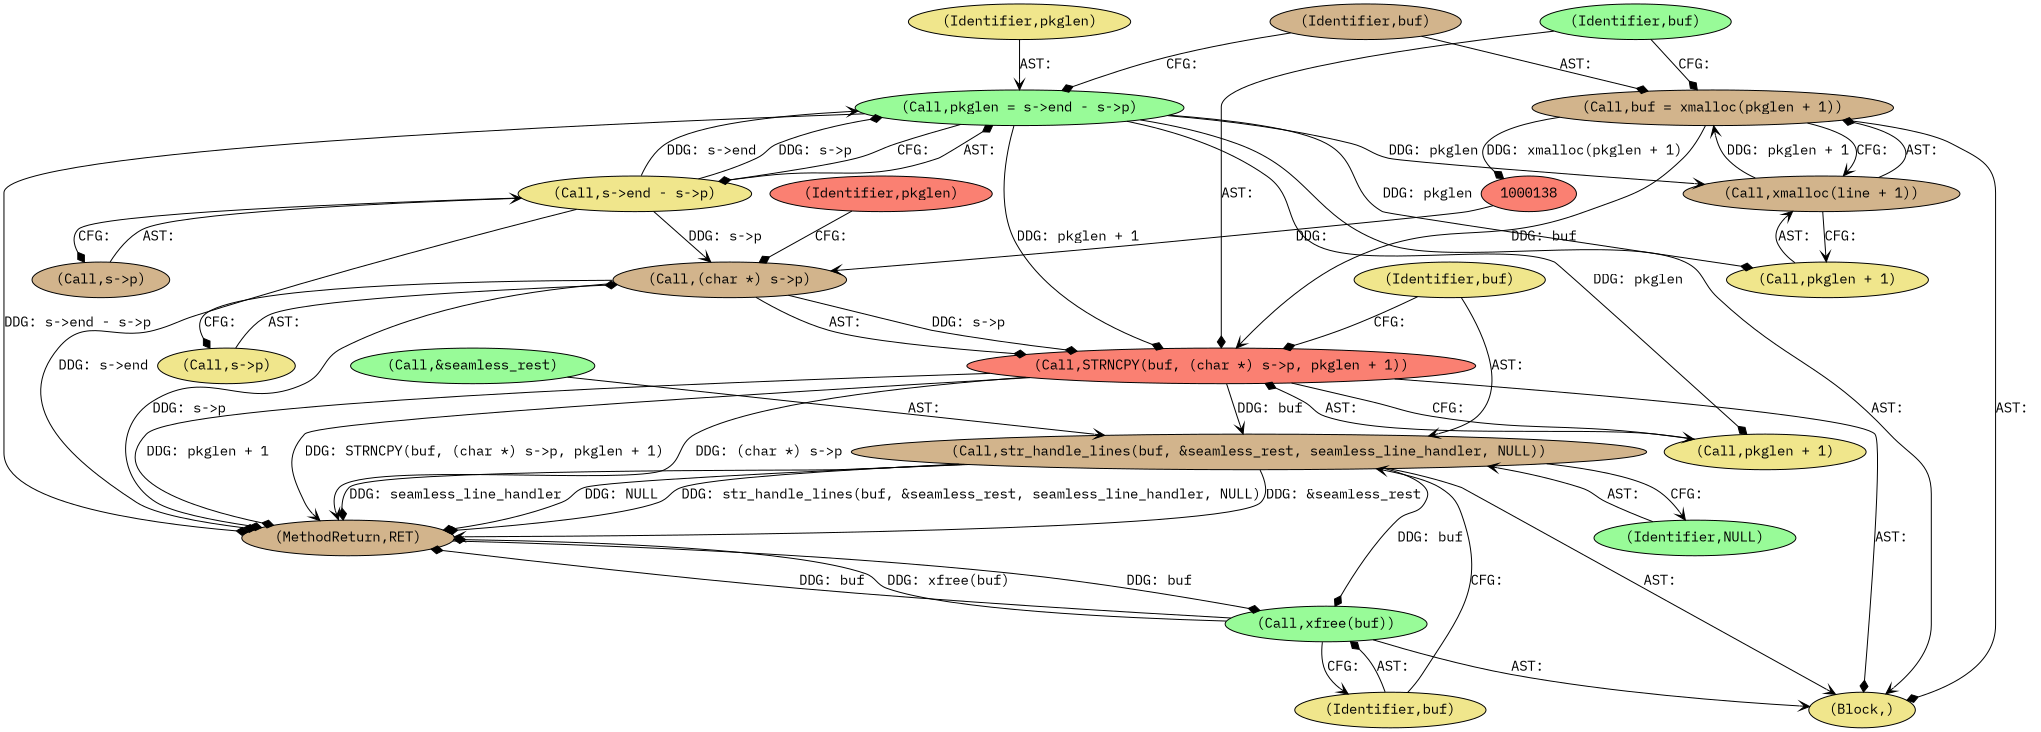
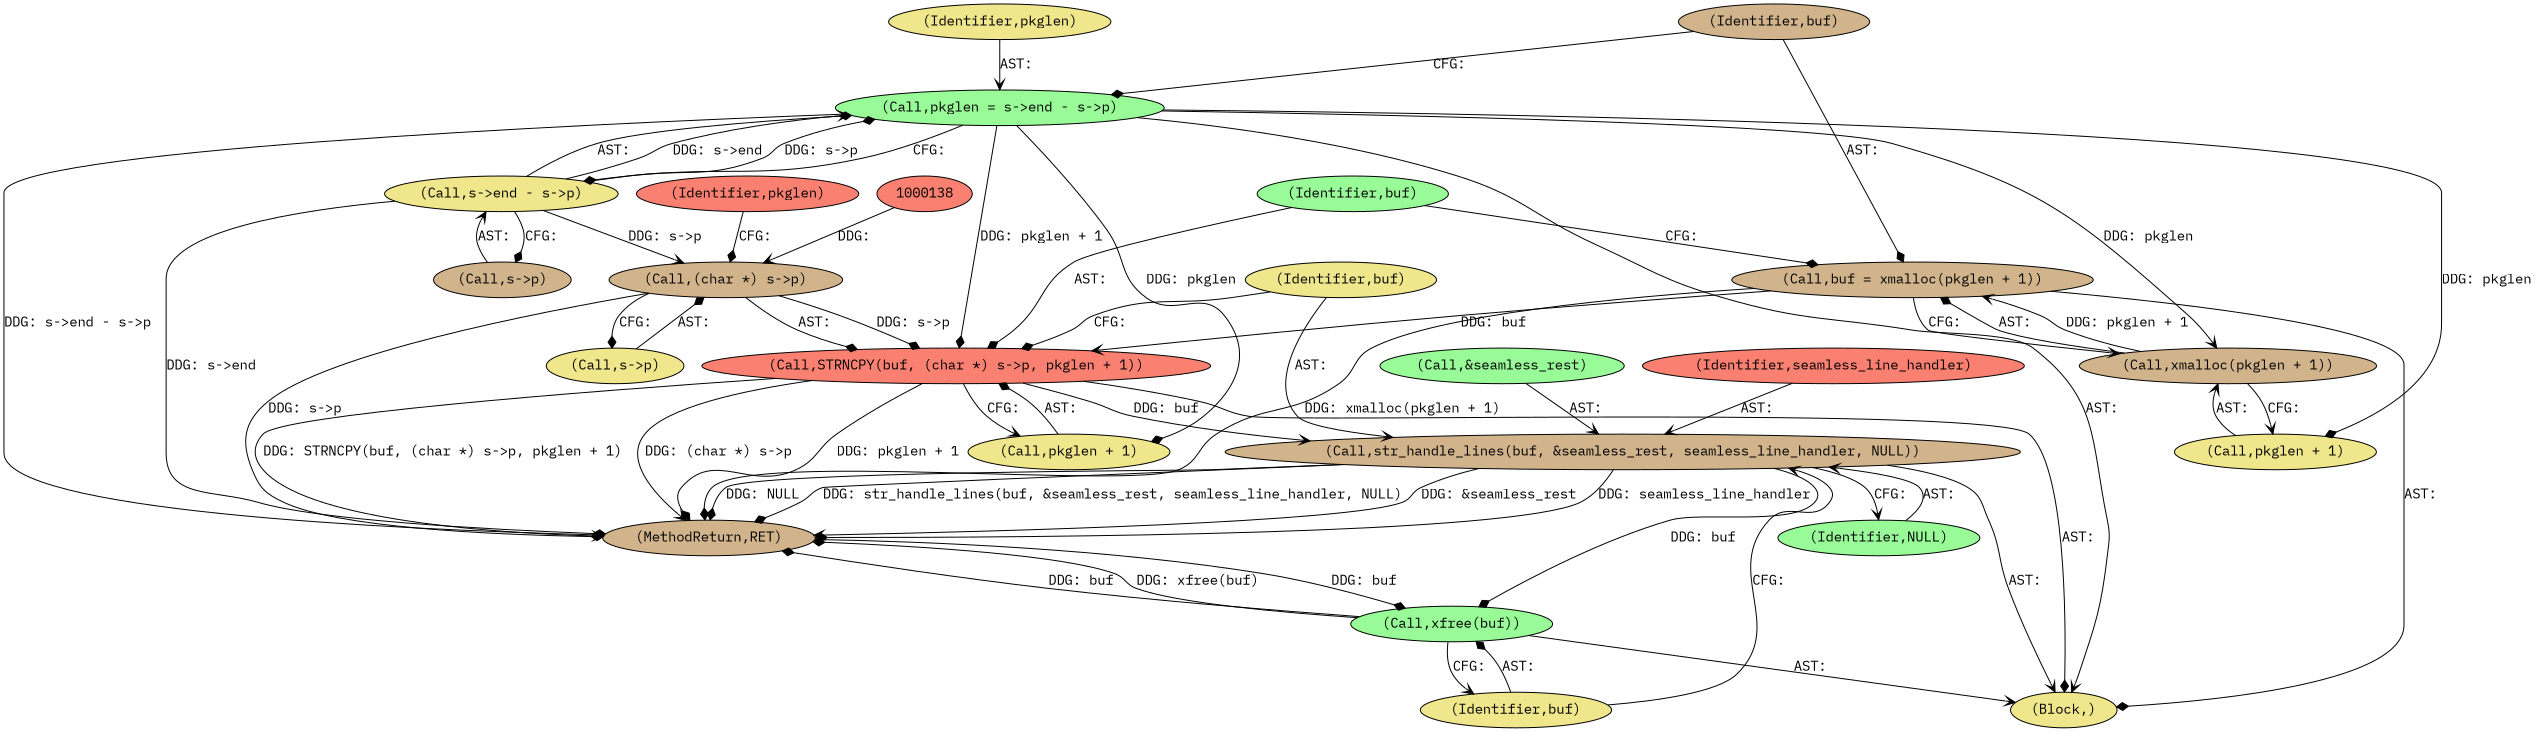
edge "(Call,buf = xmalloc(pkglen + 1))" -> "1000138": now "(Call,buf = xmalloc(pkglen + 1))" -> "(MethodReturn,RET)"
node "(Call,xmalloc(line + 1))": label "(Call,xmalloc(line + 1))" -> "(Call,xmalloc(pkglen + 1))"
node "(Identifier,seamless_line_handler)": added
